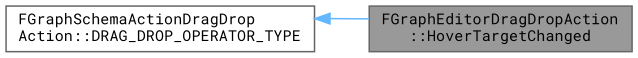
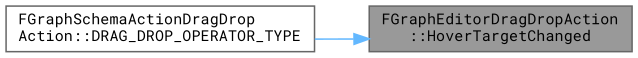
edge "FGraphEditorDragDropAction ::HoverTargetChanged" -> "FGraphSchemaActionDragDrop Action::DRAG_DROP_OPERATOR_TYPE": reversed
